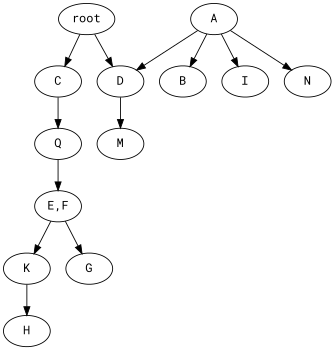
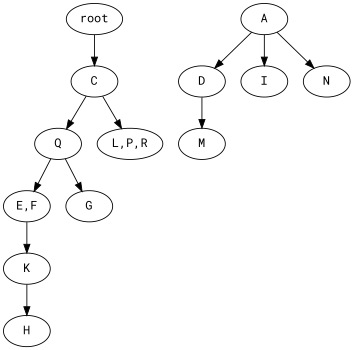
edge "root" -> "D": removed
node "B": removed
node "L,P,R": added
edge "E,F" -> "G": now "Q" -> "G"
